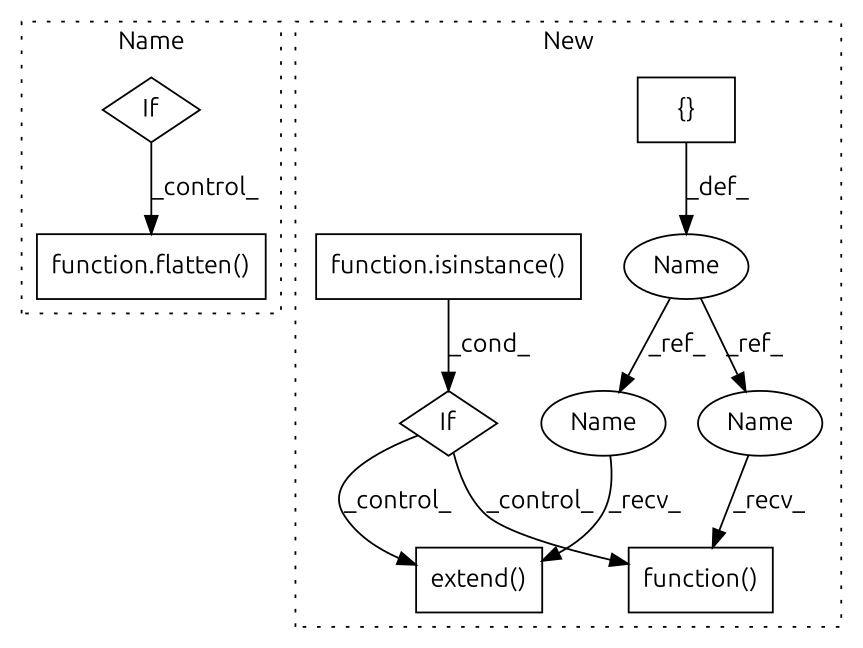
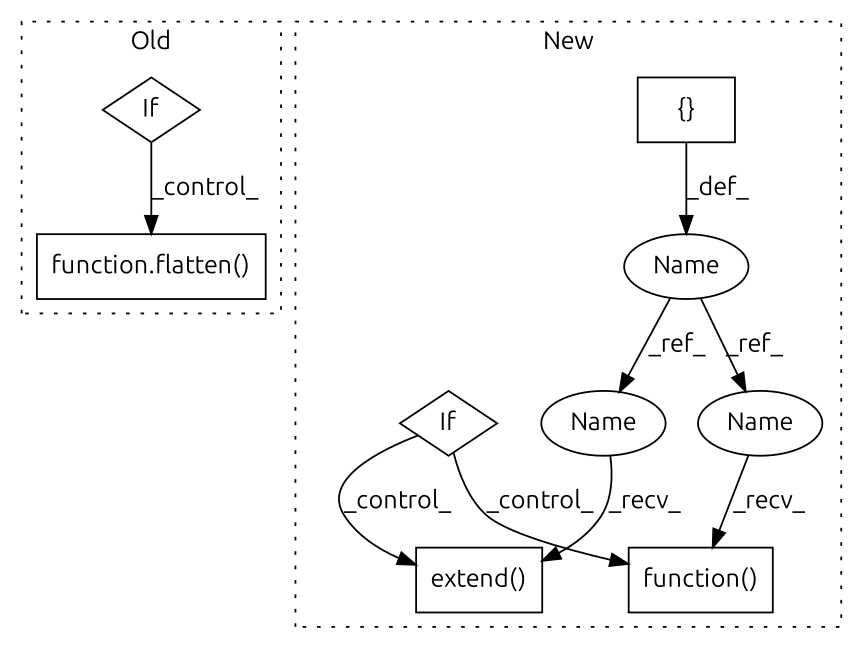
cluster "Name": label "Name" -> "Old"
node "function.isinstance()": removed
